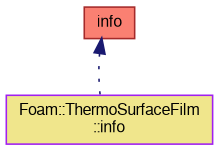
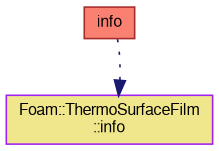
edge "Foam::ThermoSurfaceFilm ::info" -> "info": reversed
